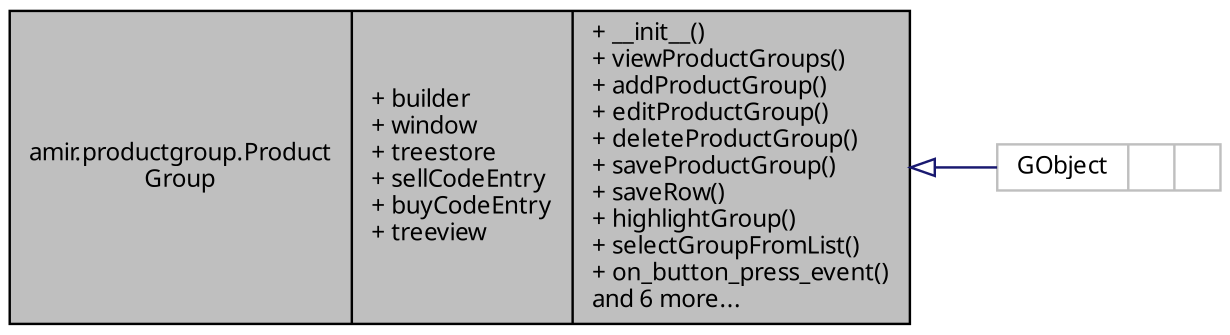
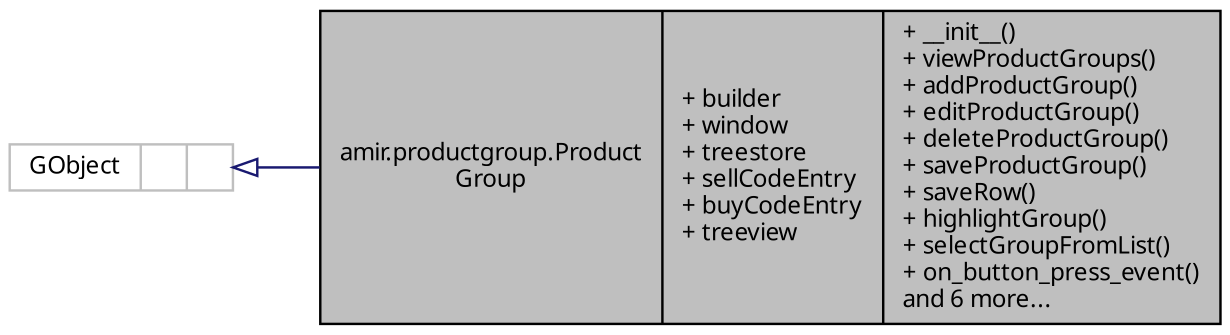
edge "GObject" -> "amir.productgroup.Product": reversed
